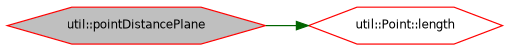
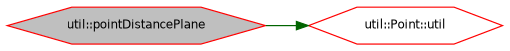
node "util::Point::length": label "util::Point::length" -> "util::Point::util"
